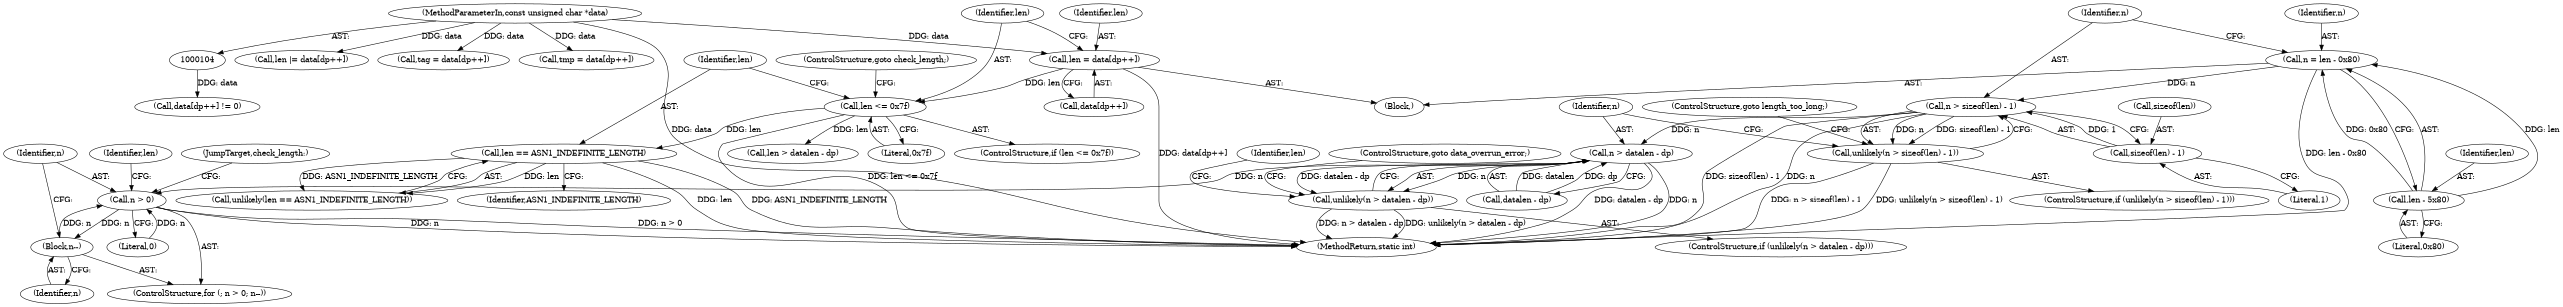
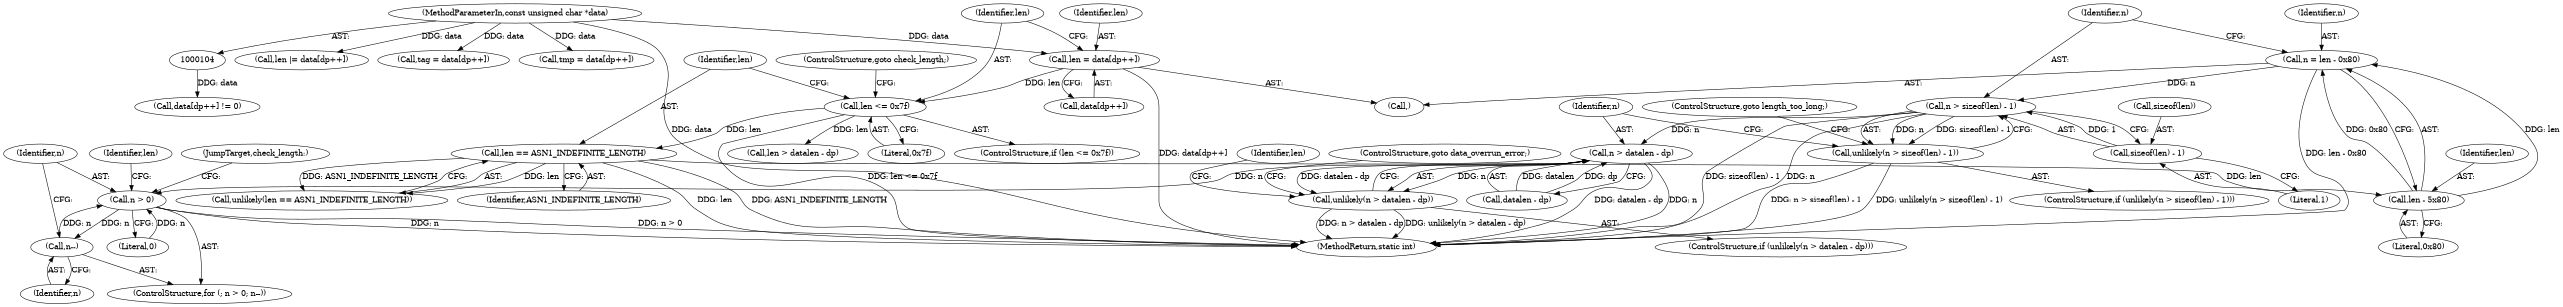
node "(Block,)": label "(Block,)" -> "(Call,)"
edge "(Call,len == ASN1_INDEFINITE_LENGTH)" -> "(Call,len - 5x80)": added, label "DDG: len"
edge "(Identifier,ASN1_INDEFINITE_LENGTH)" -> "(Call,len == ASN1_INDEFINITE_LENGTH)": added, label "AST:"
node "(Block,n--)": label "(Block,n--)" -> "(Call,n--)"
